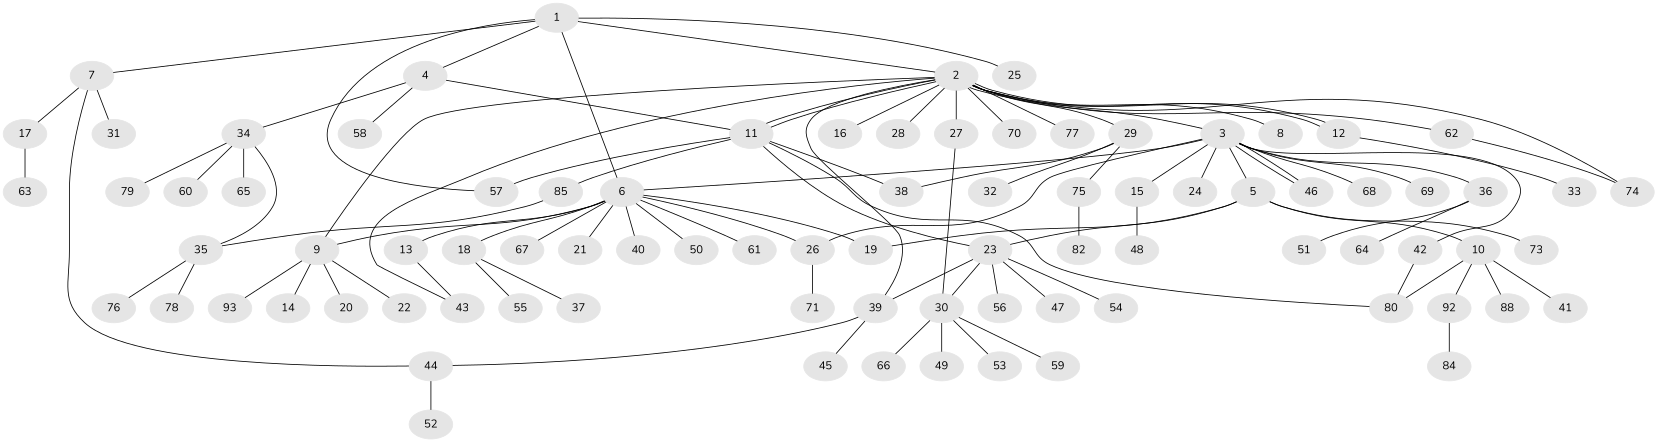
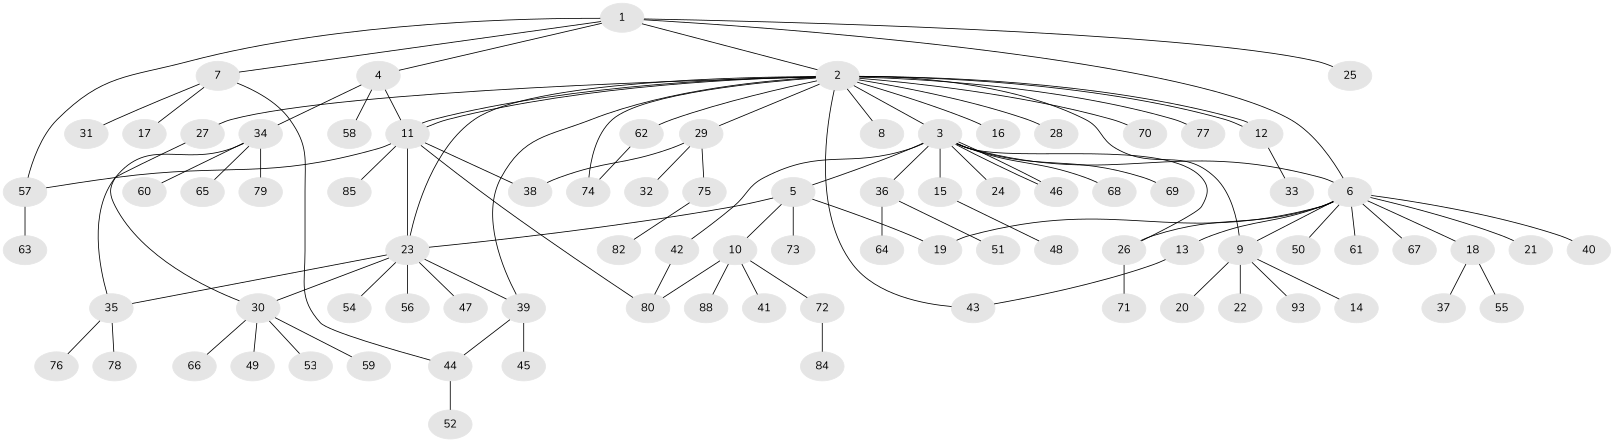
edge "2" -- "23": added
edge "17" -- "63": now "57" -- "63"
edge "85" -- "35": now "23" -- "35"
node "92": label "92" -> "72"
